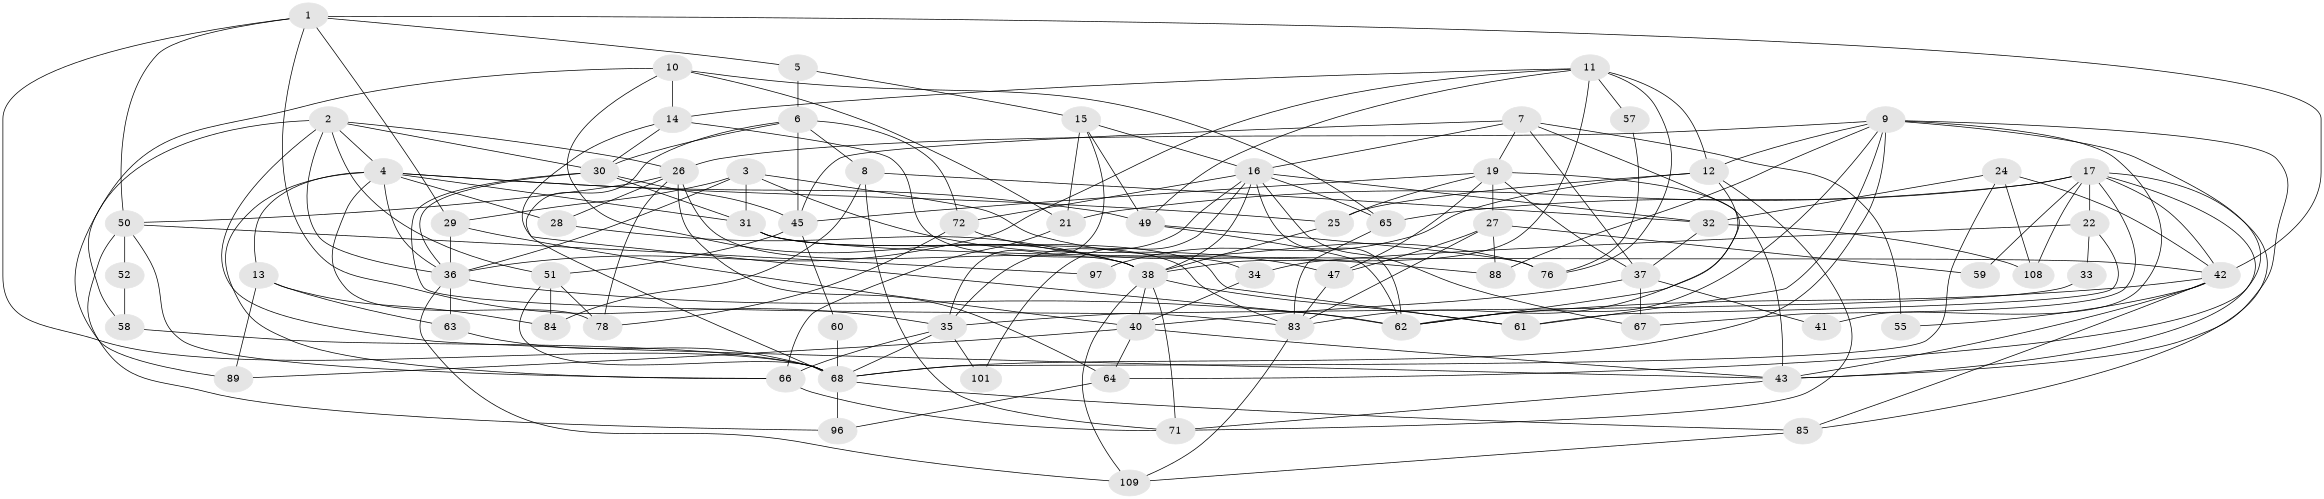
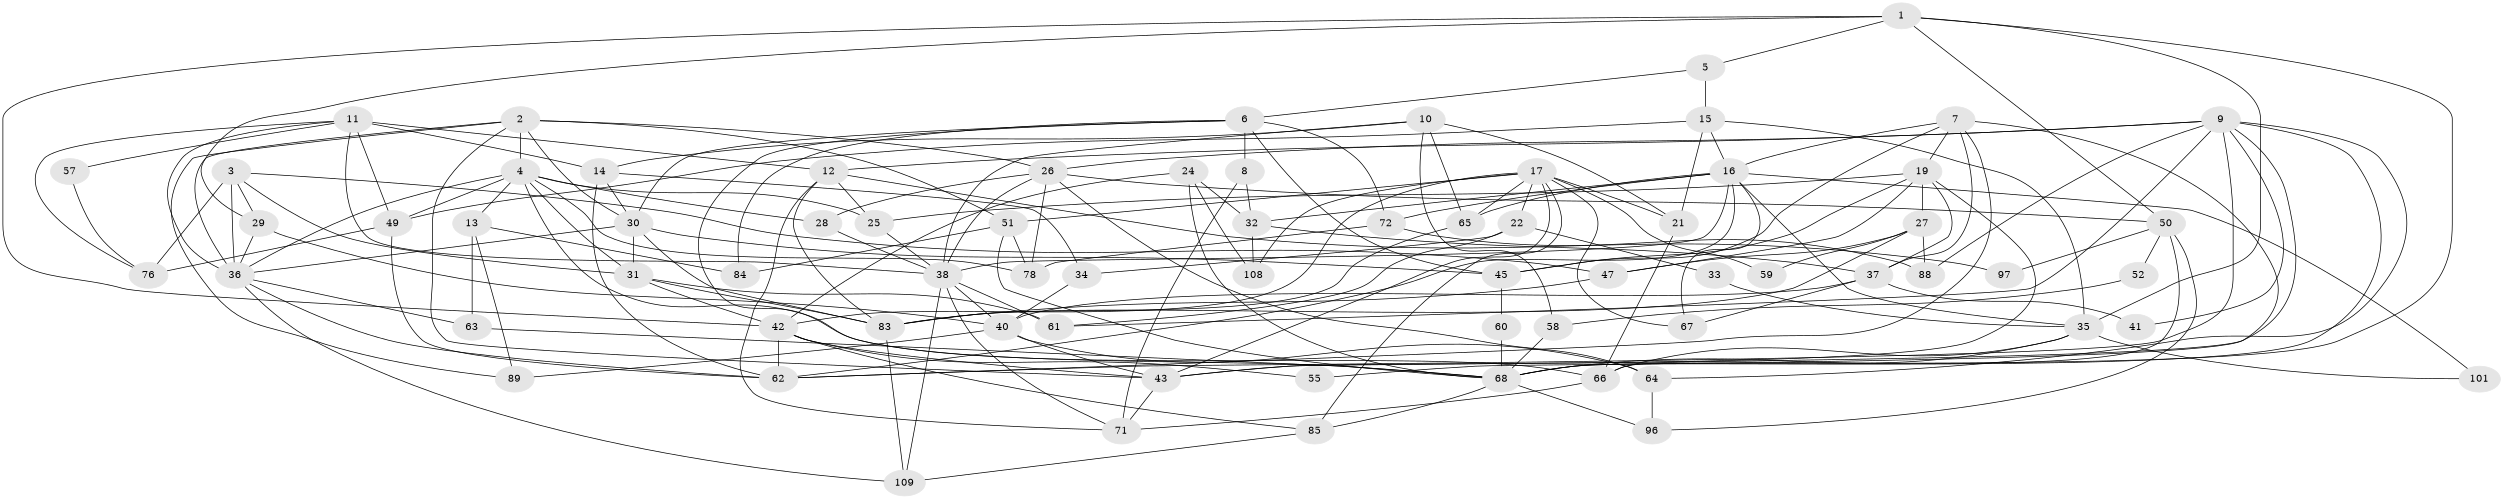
edge "45" -- "51": now "17" -- "51"
edge "8" -- "84": now "6" -- "84"
